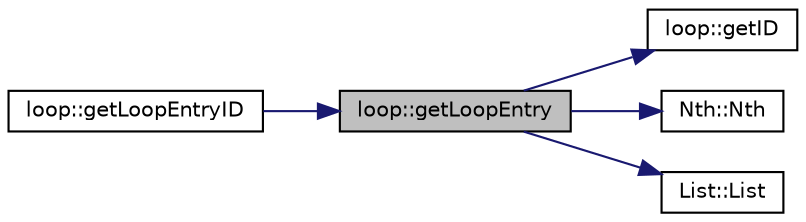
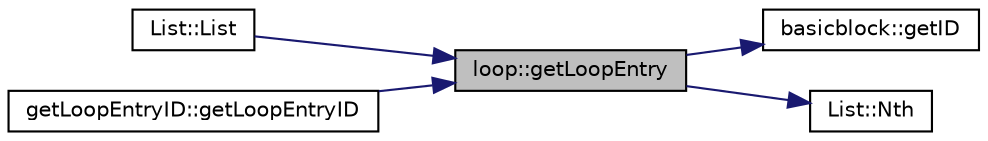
node "loop::getID": label "loop::getID" -> "basicblock::getID"
node "loop::getLoopEntryID": label "loop::getLoopEntryID" -> "getLoopEntryID::getLoopEntryID"
node "Nth::Nth": label "Nth::Nth" -> "List::Nth"
edge "loop::getLoopEntry" -> "List::List": reversed
